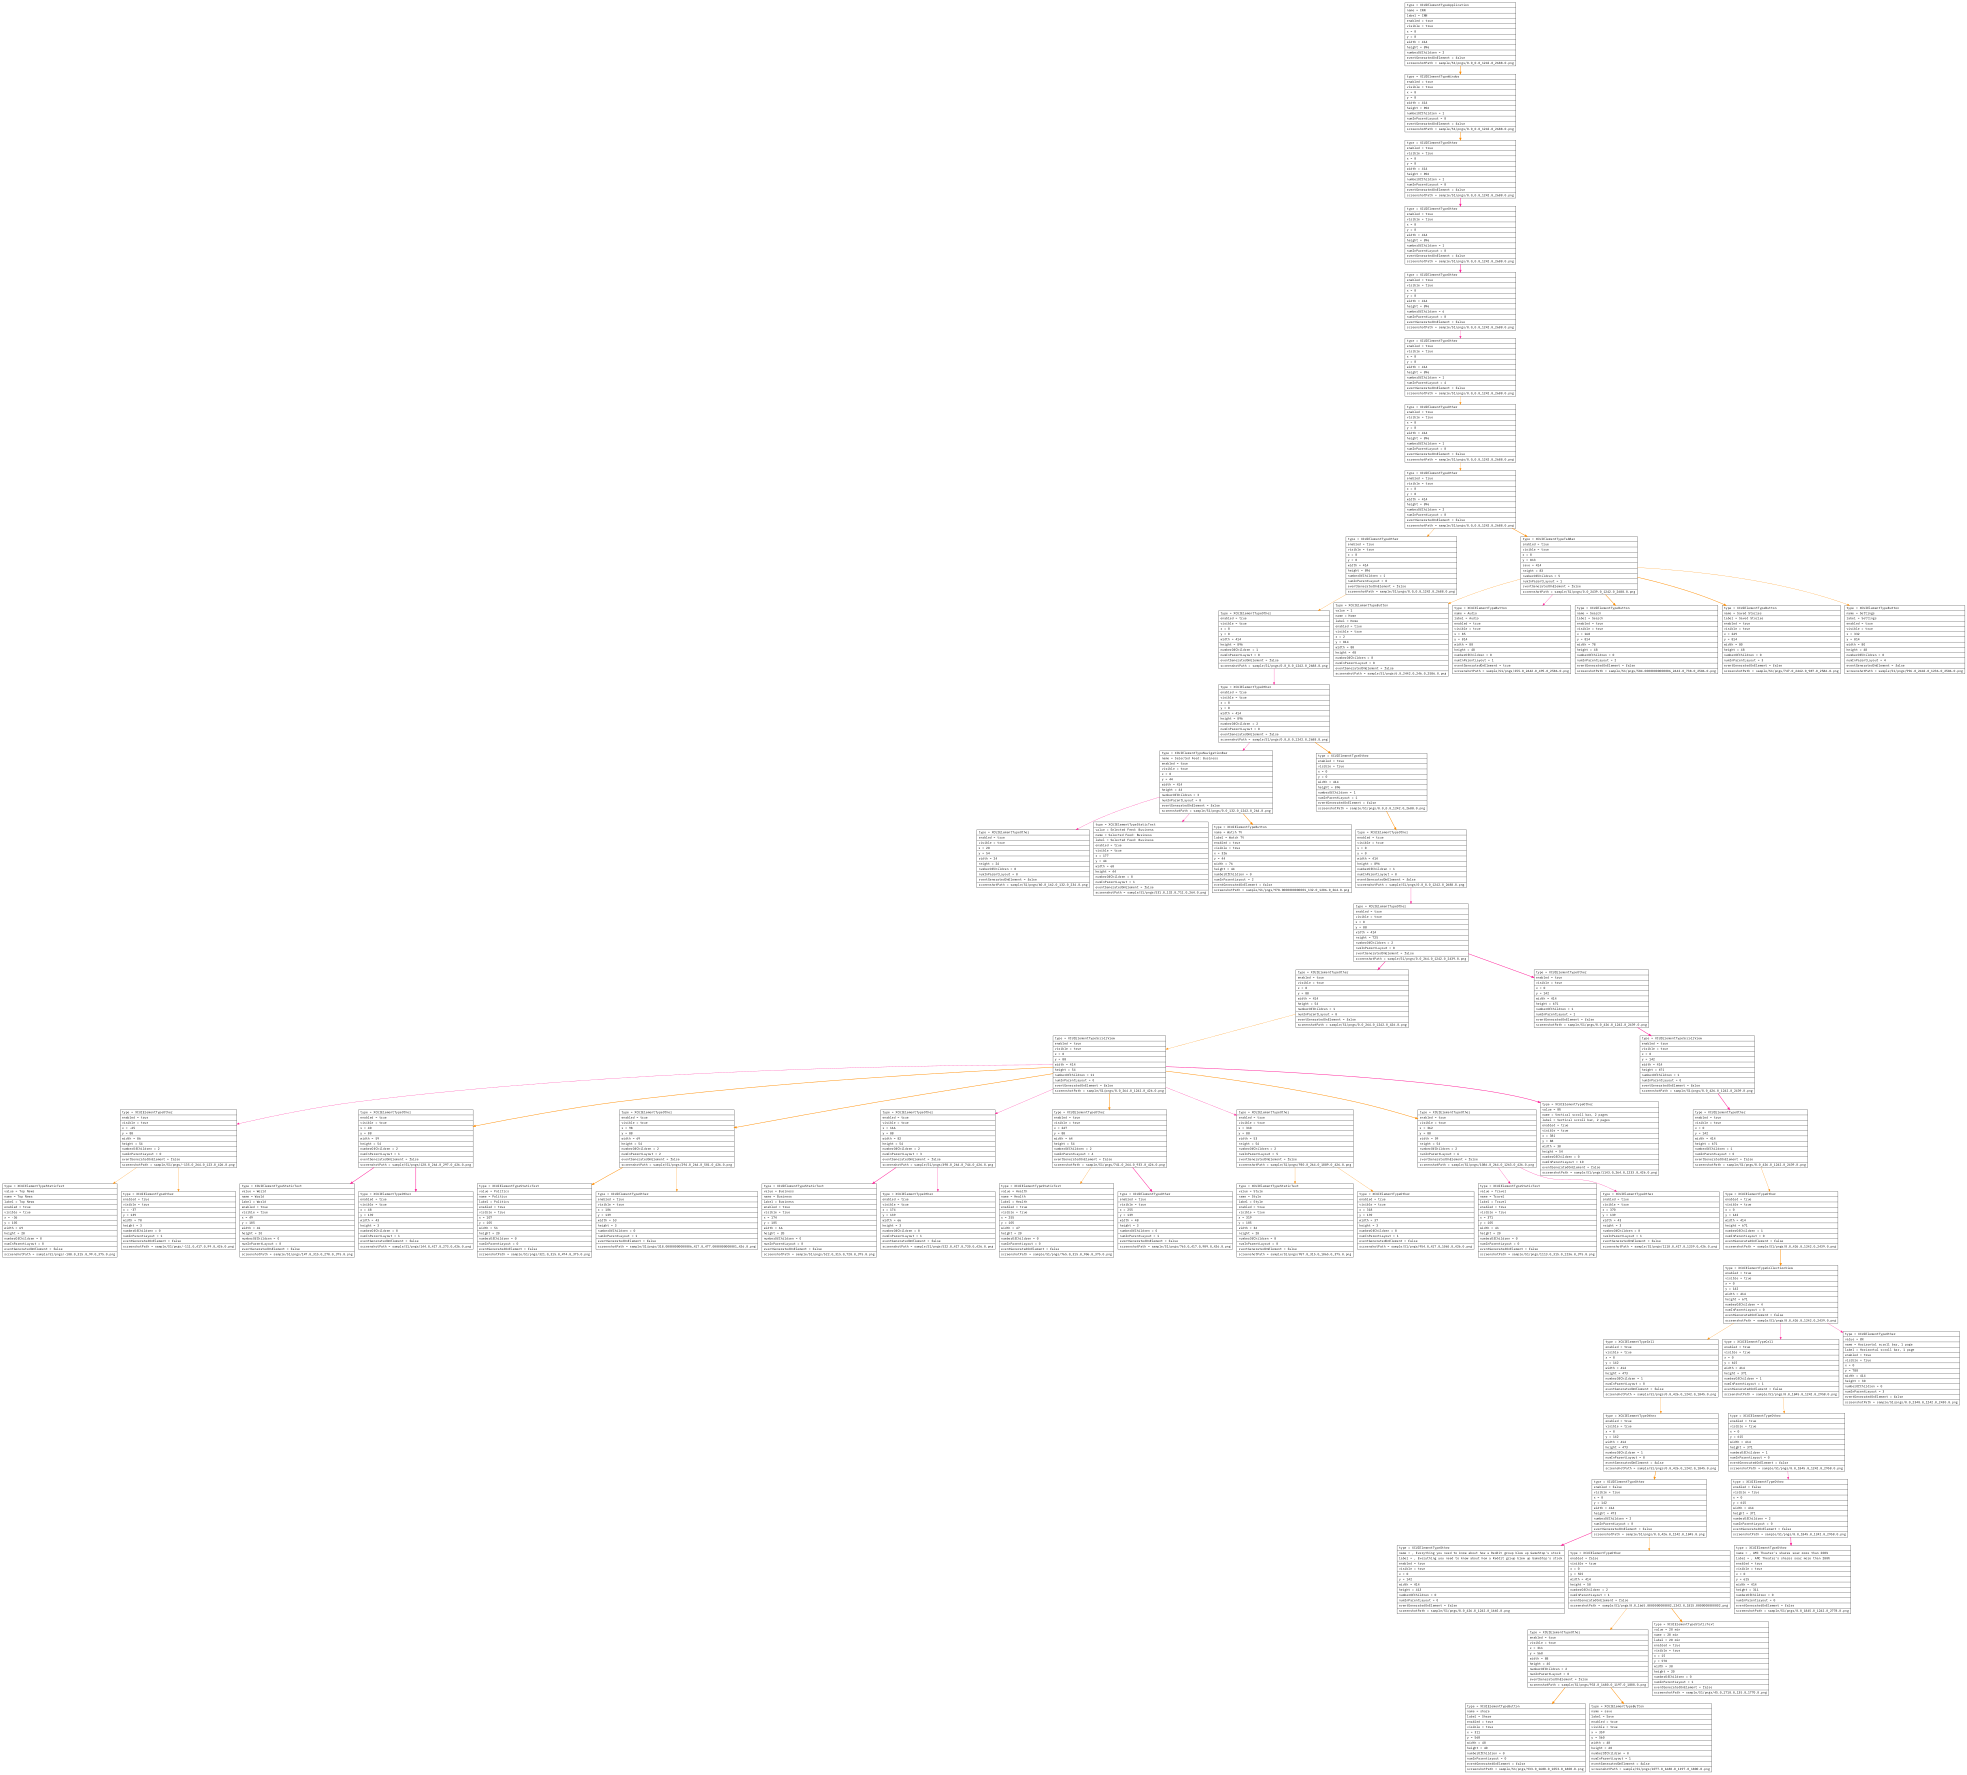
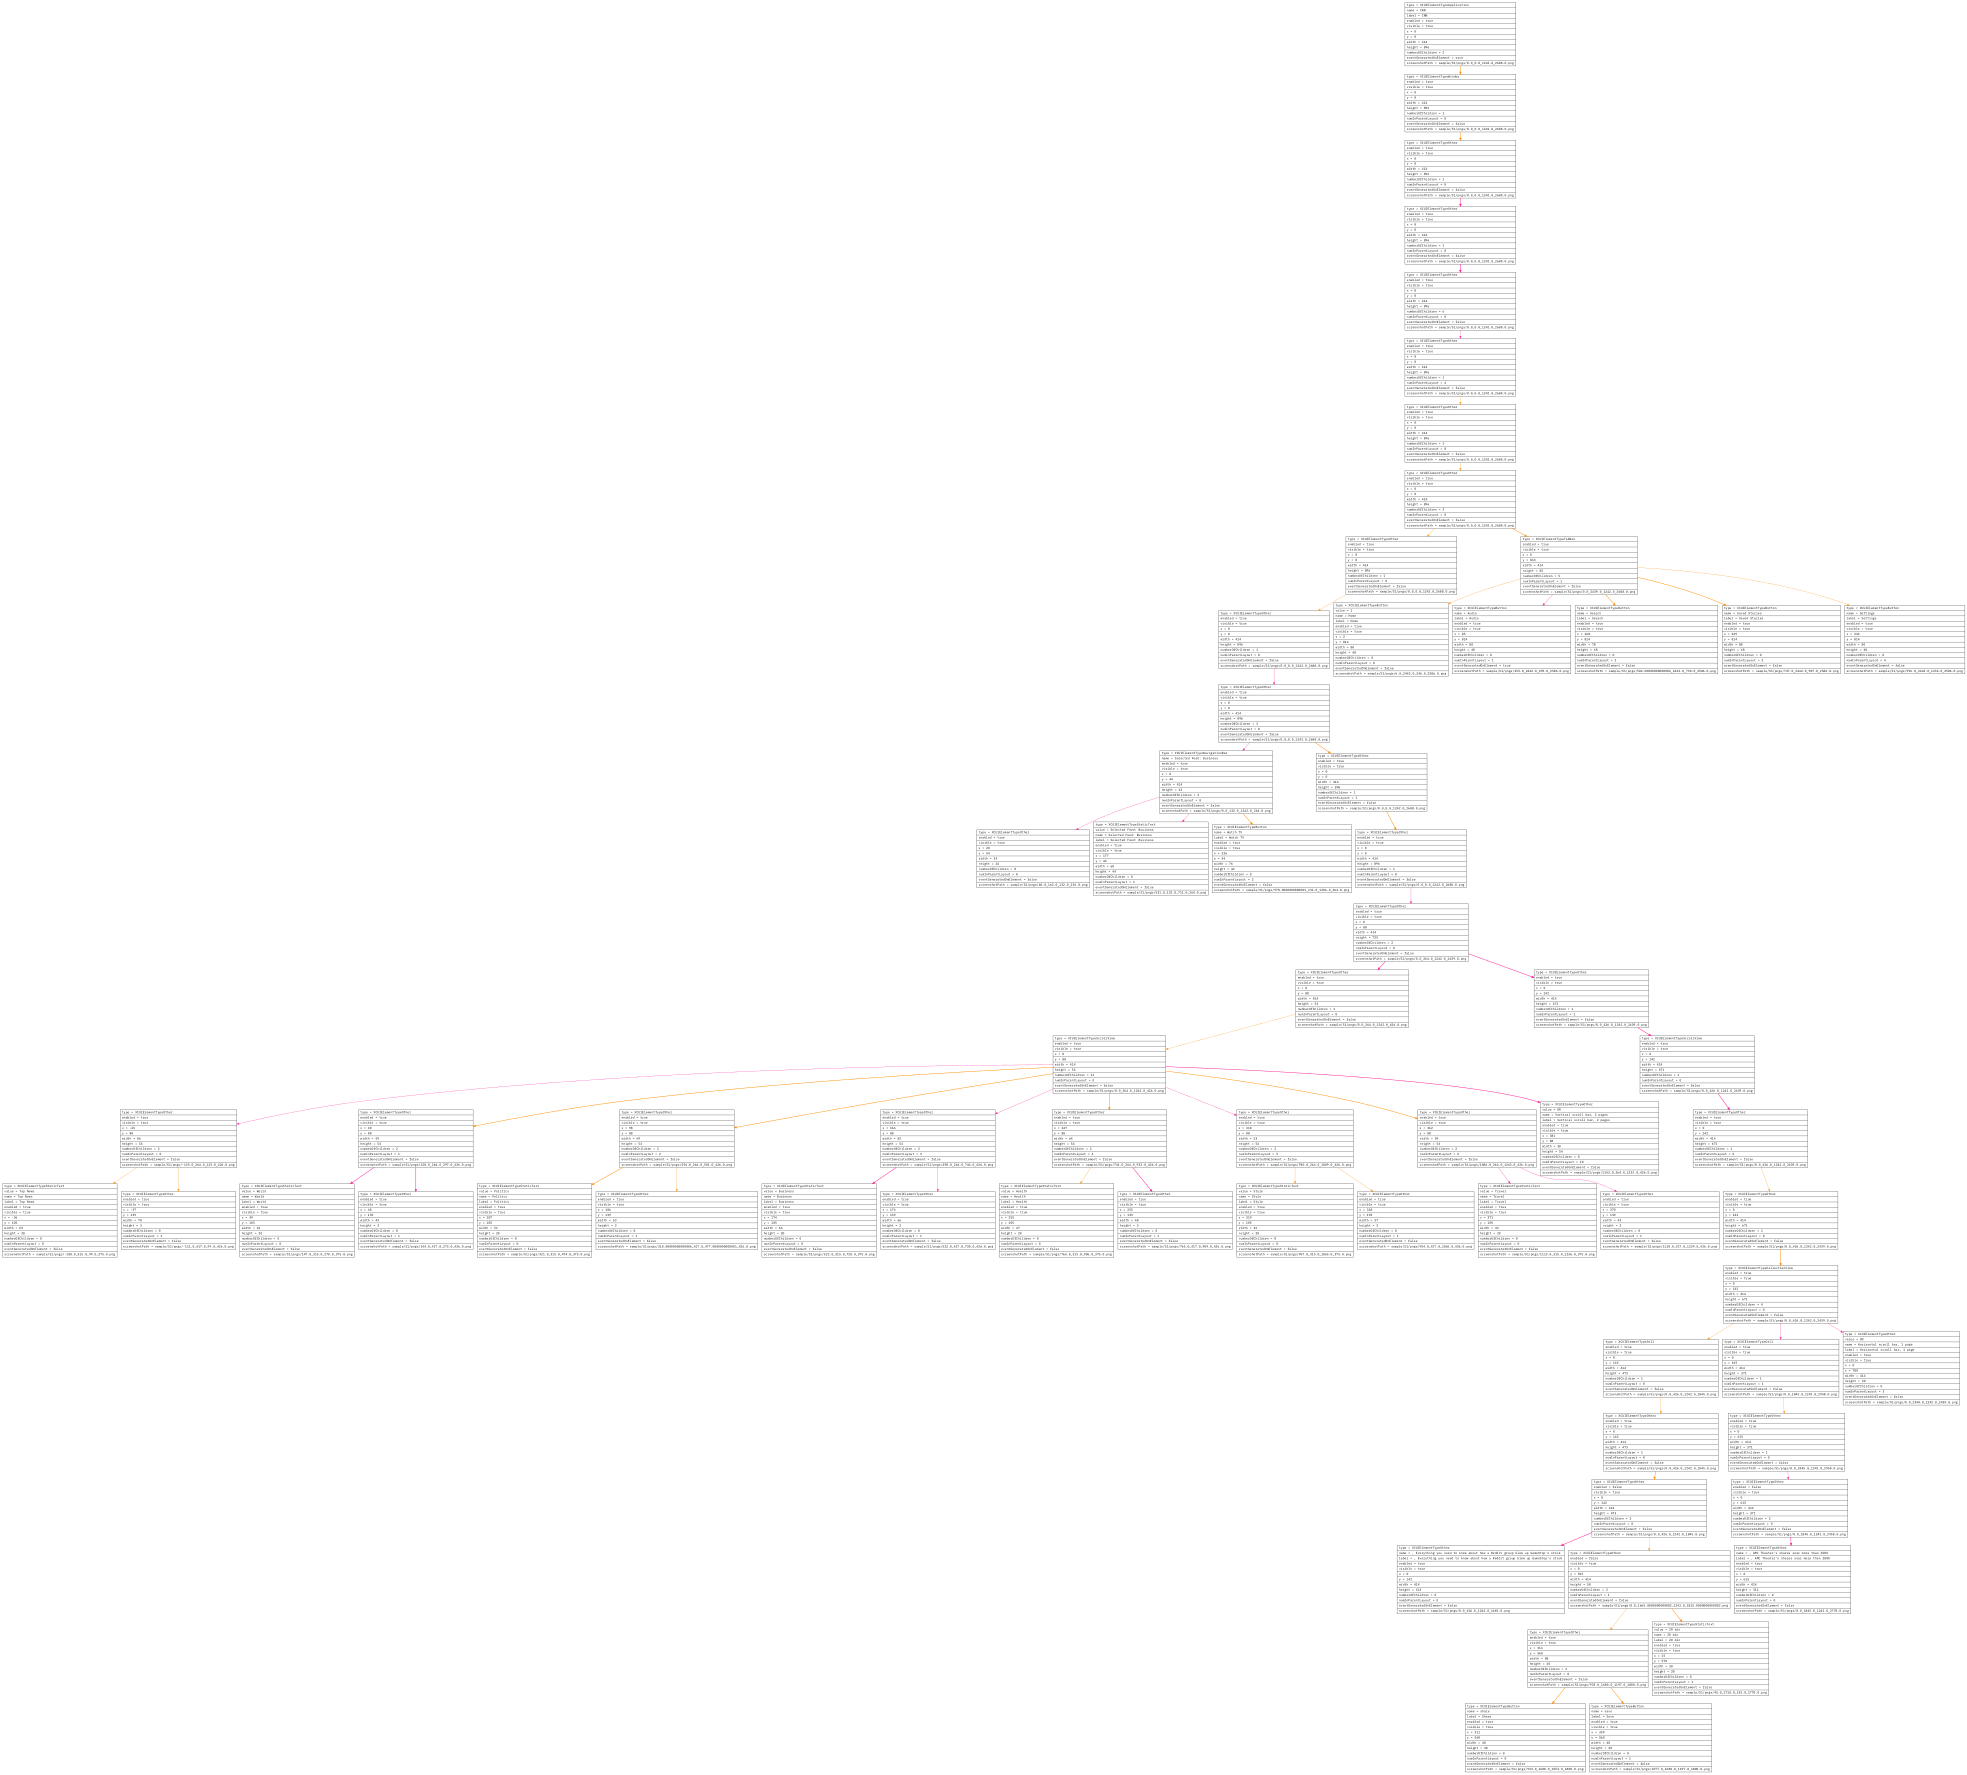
node "type = XCUIElementTypeApplication": text "eventGeneratedOnElement = false" -> "eventGeneratedOnElement = save"
node "type = XCUIElementTypeTabBar": text "save = 414" -> "width = 414"
